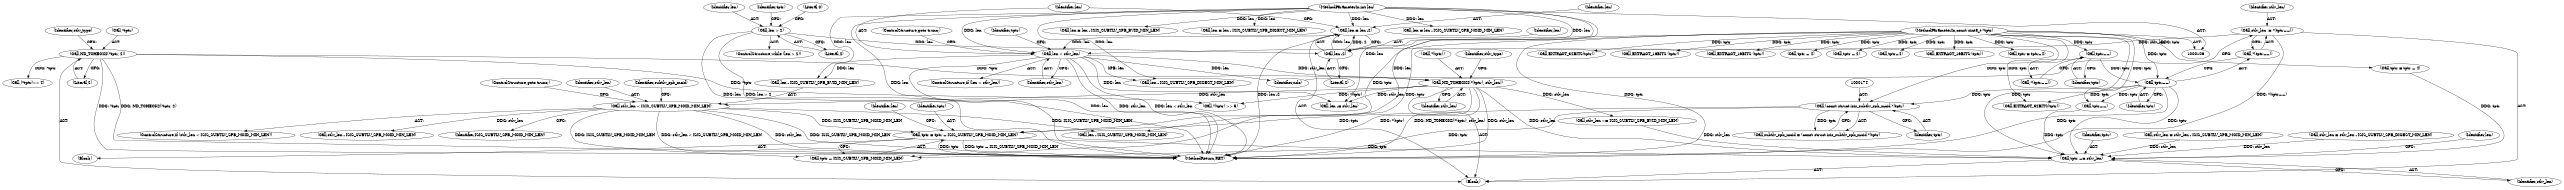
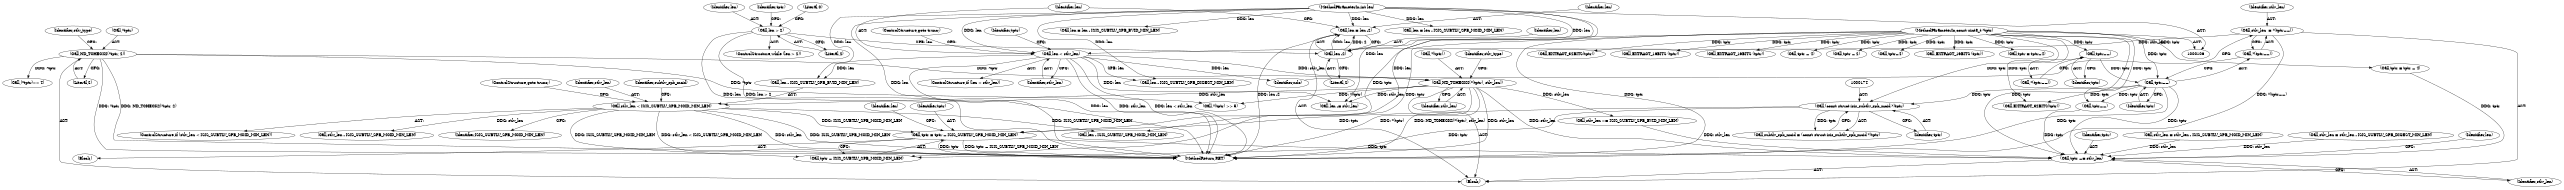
node "(Call,len = len - ISIS_SUBTLV_SPB_DIGEST_MIN_LEN)": removed
edge "(Call,len = len -2)" -> "(Call,len < stlv_len)": removed, label "DDG: len"
edge "(Call,len > 2)" -> "(Call,len -2)": label "DDG: len" -> "SPB: len"
